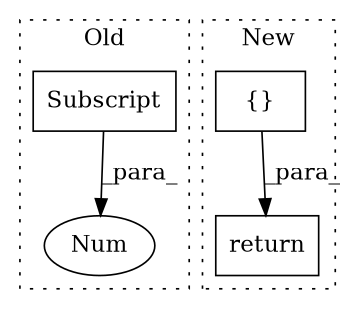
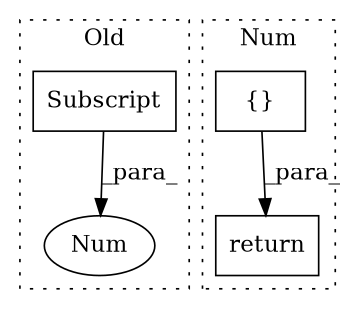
cluster "New": label "New" -> "Num"
